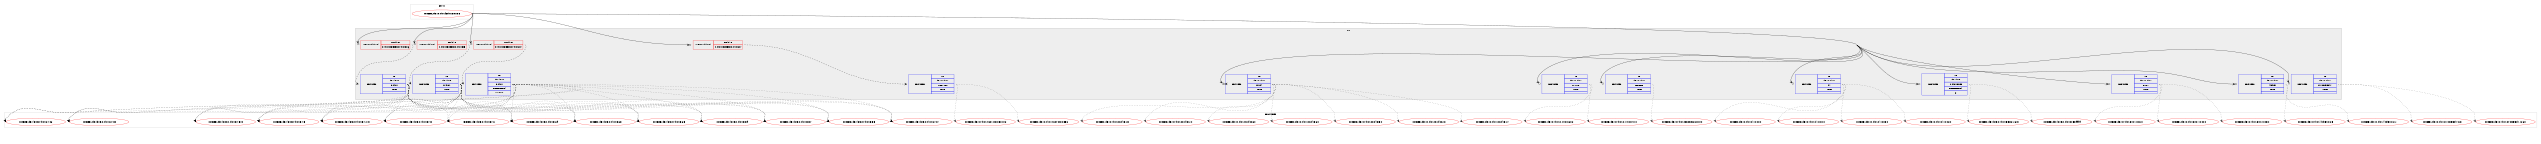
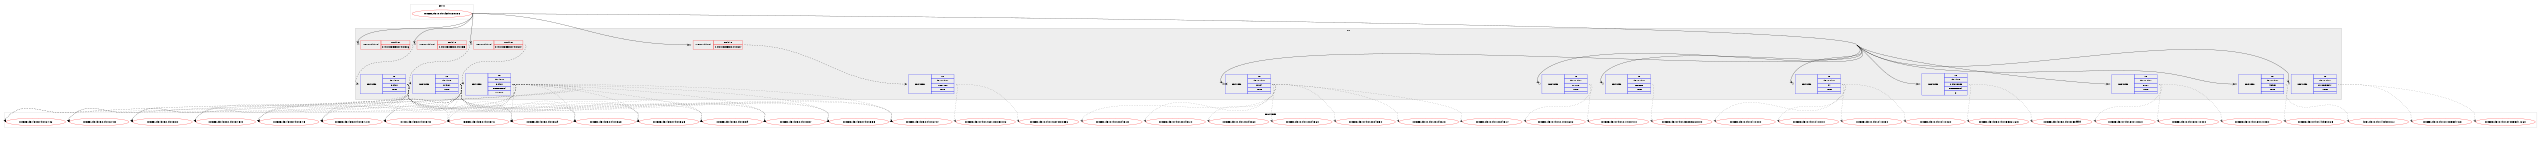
node "portage://dev-lang/python-3.8.0": added
node "portage://dev-lang/python-3.7.3": label "portage://dev-lang/python-3.7.3" -> "crypto://dev-lang/python-3.7.3"
node "portage://dev-python/kitchen-1.2.4": label "portage://dev-python/kitchen-1.2.4" -> "lang://dev-python/kitchen-1.2.4"
